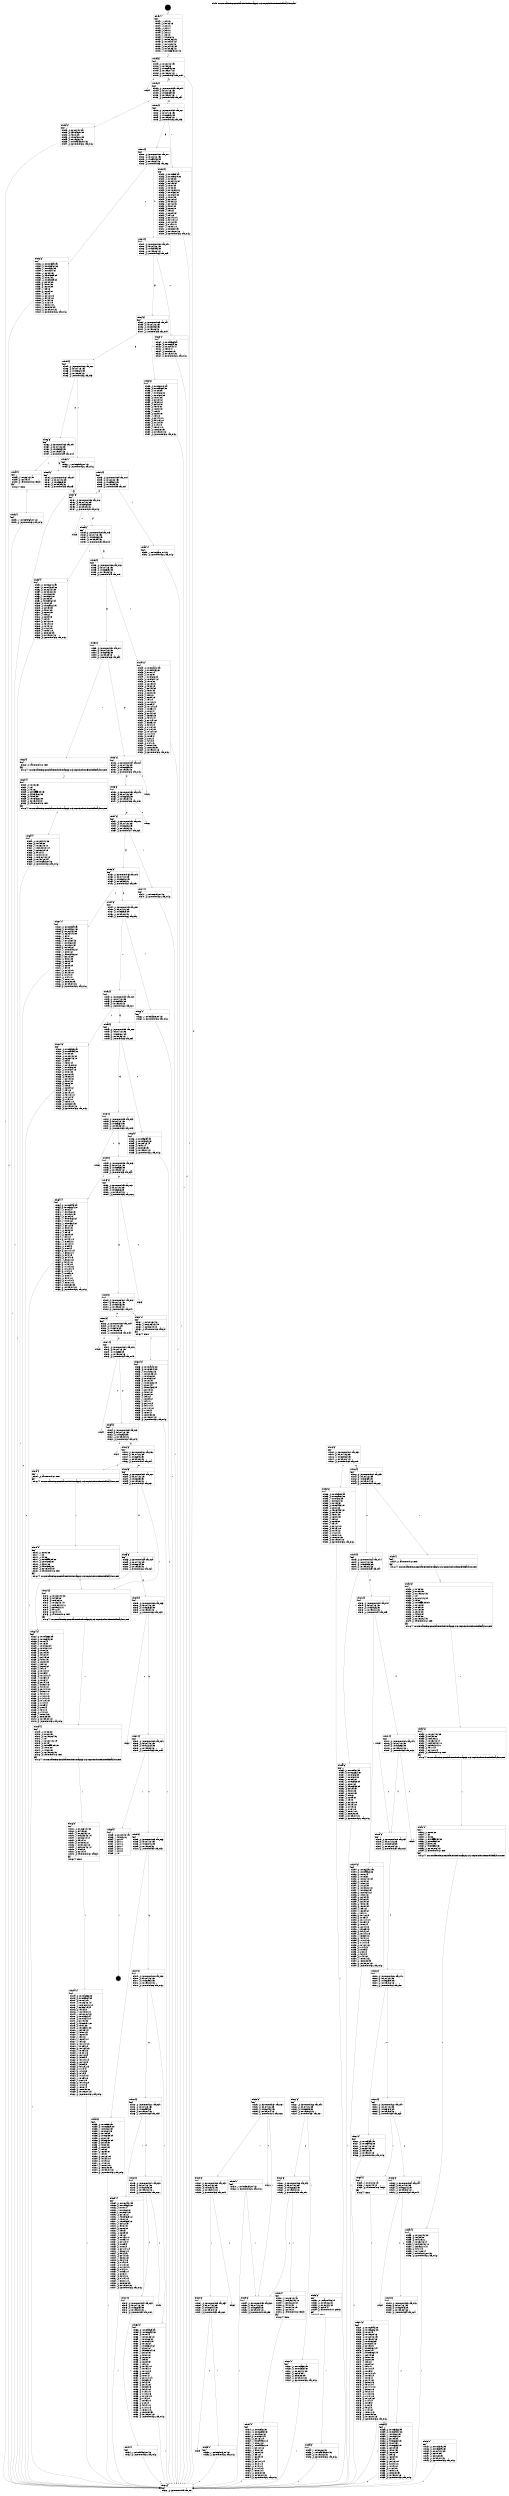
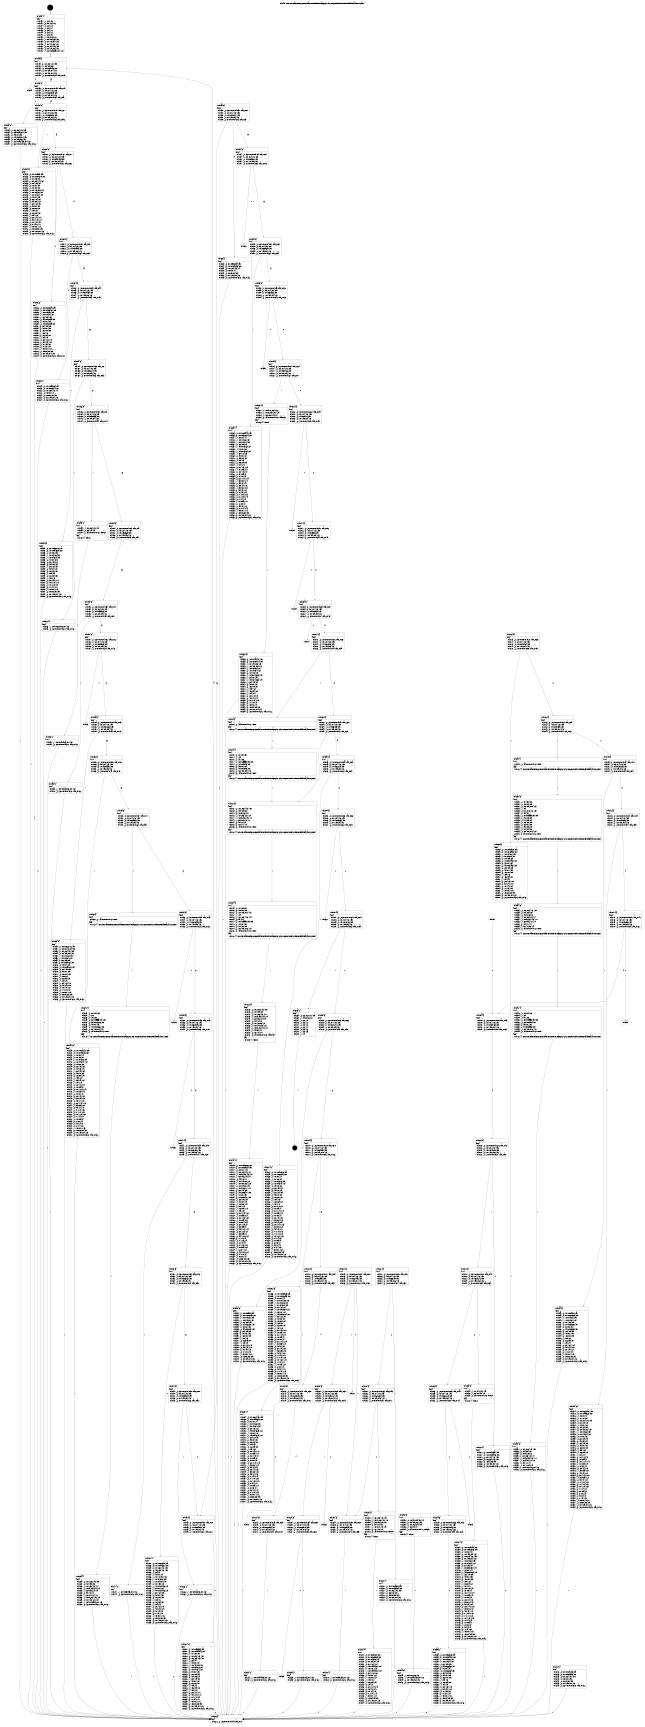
edge "0x401e7f [25]" -> "0x401eb1 [25]": now "0x401e7f [25]" -> "0x401e98 [25]"
edge "0x401f92 [25]" -> "0x401fab [25]": reversed
edge "0x402d7e [12]" -> "0x402299 [25]": reversed
